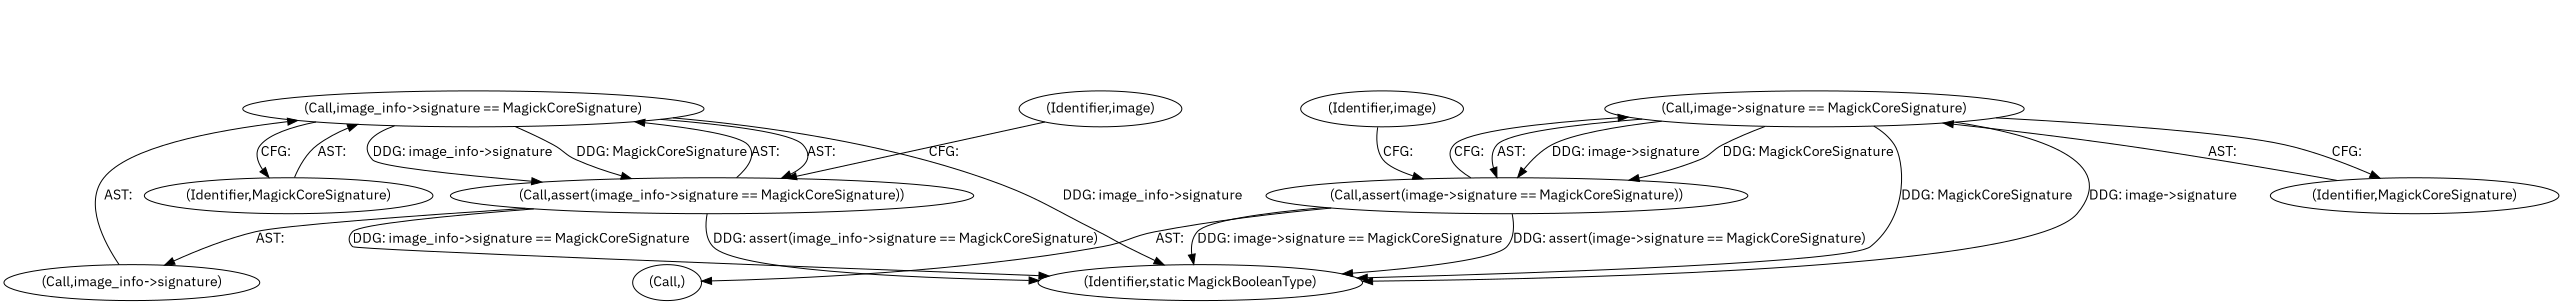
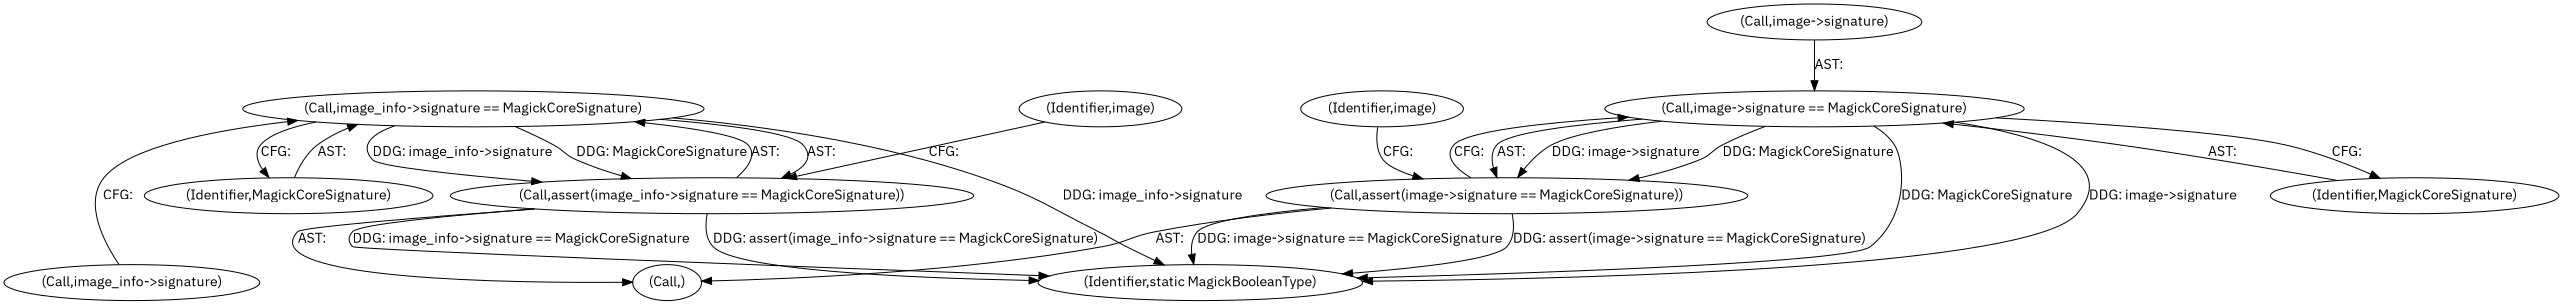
node "(Call,image->signature)": added
edge "(Call,image_info->signature)" -> "(Call,image_info->signature == MagickCoreSignature)": label "AST: " -> "CFG: "
edge "(Call,assert(image_info->signature == MagickCoreSignature))" -> "(Call,image_info->signature)": now "(Call,assert(image_info->signature == MagickCoreSignature))" -> "(Call,)"
